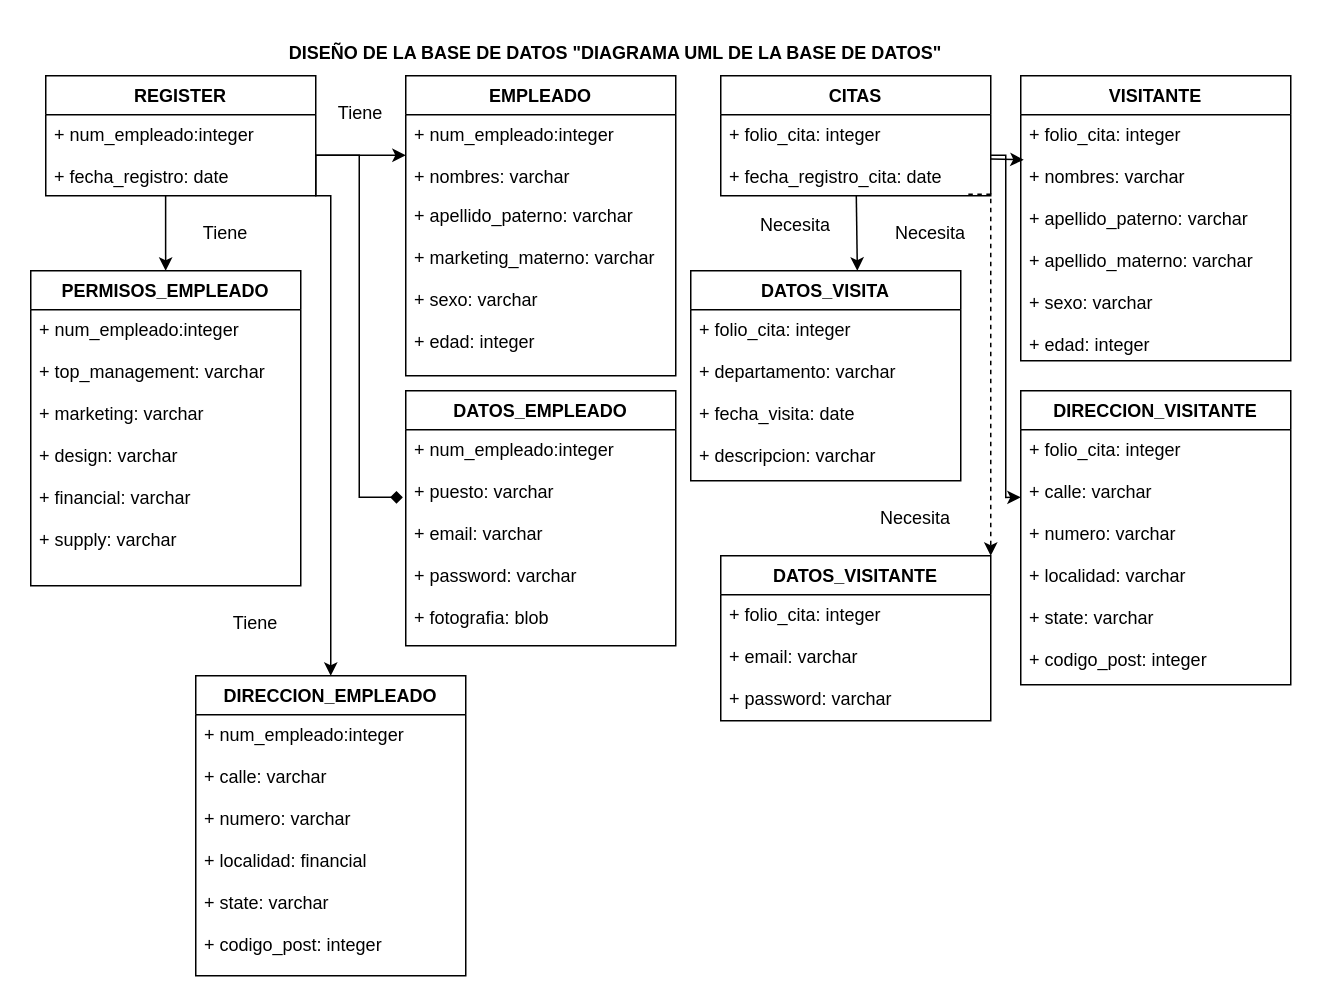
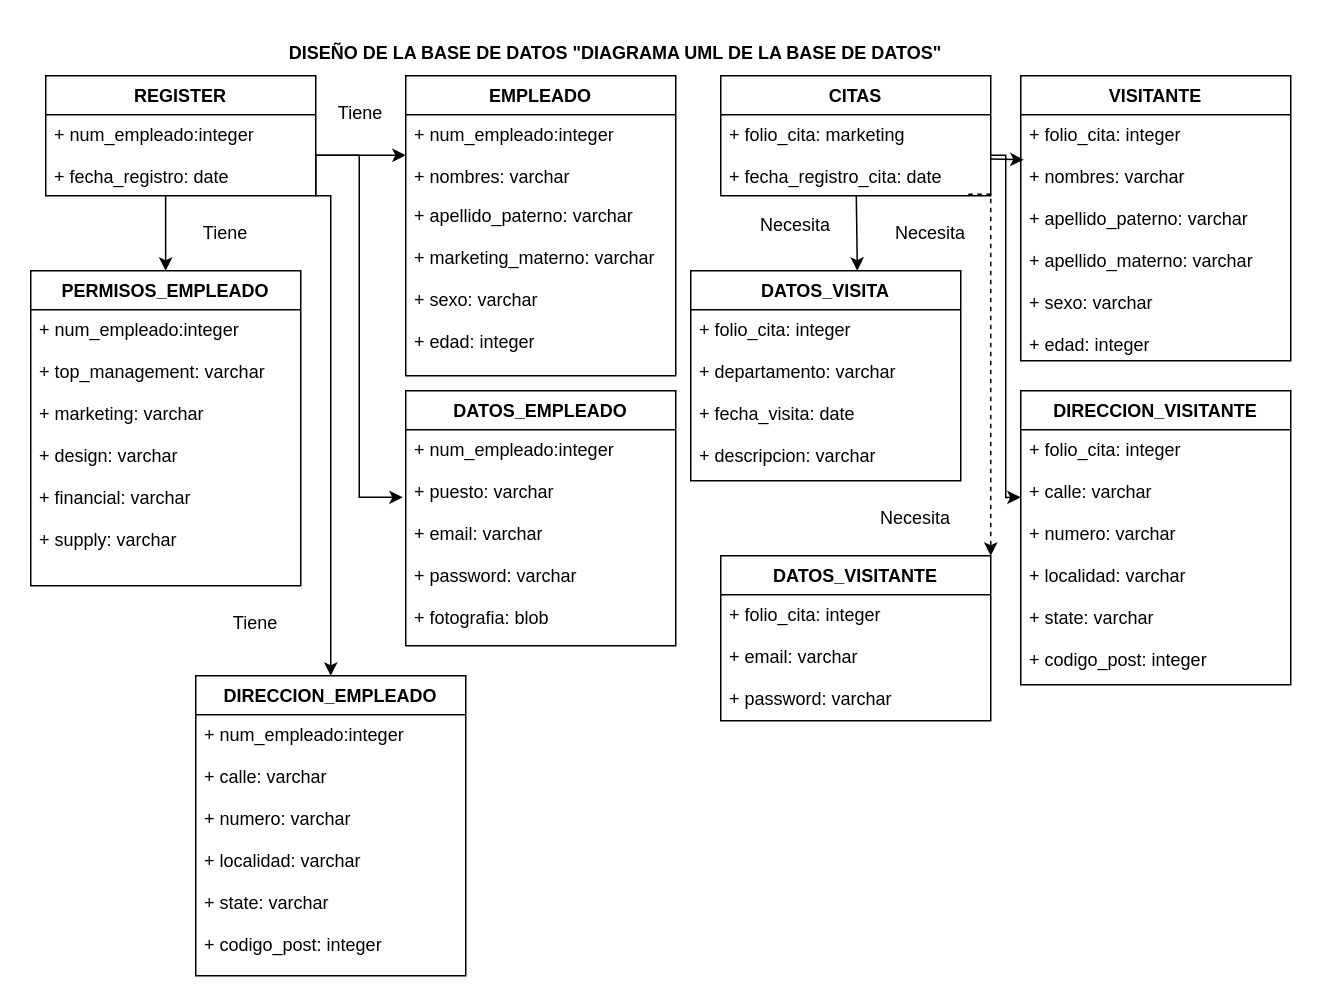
node "+ folio_cita: integer + fecha_registro_cita: date": label "+ folio_cita: integer + fecha_registro_cita: date" -> "+ folio_cita: marketing + fecha_registro_cita: date"
edge "+ num_empleado:integer + fecha_registro: date" -> "+ num_empleado:integer + puesto: varchar + email: varchar + password: varchar + fotografia: blob": arrowhead diamond -> classic
node "+ num_empleado:integer + calle: varchar + numero: varchar + localidad: financial + state: varchar + codigo_post: integer": label "+ num_empleado:integer + calle: varchar + numero: varchar + localidad: financial + state: varchar + codigo_post: integer" -> "+ num_empleado:integer + calle: varchar + numero: varchar + localidad: varchar + state: varchar + codigo_post: integer"
